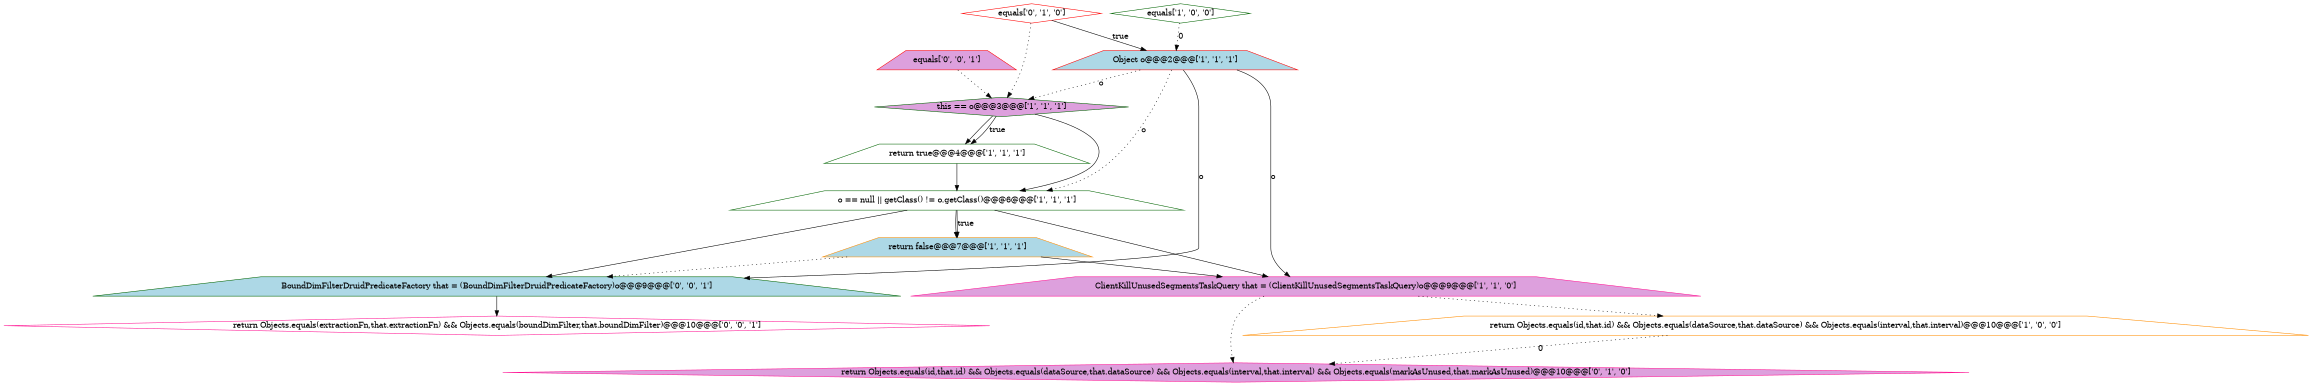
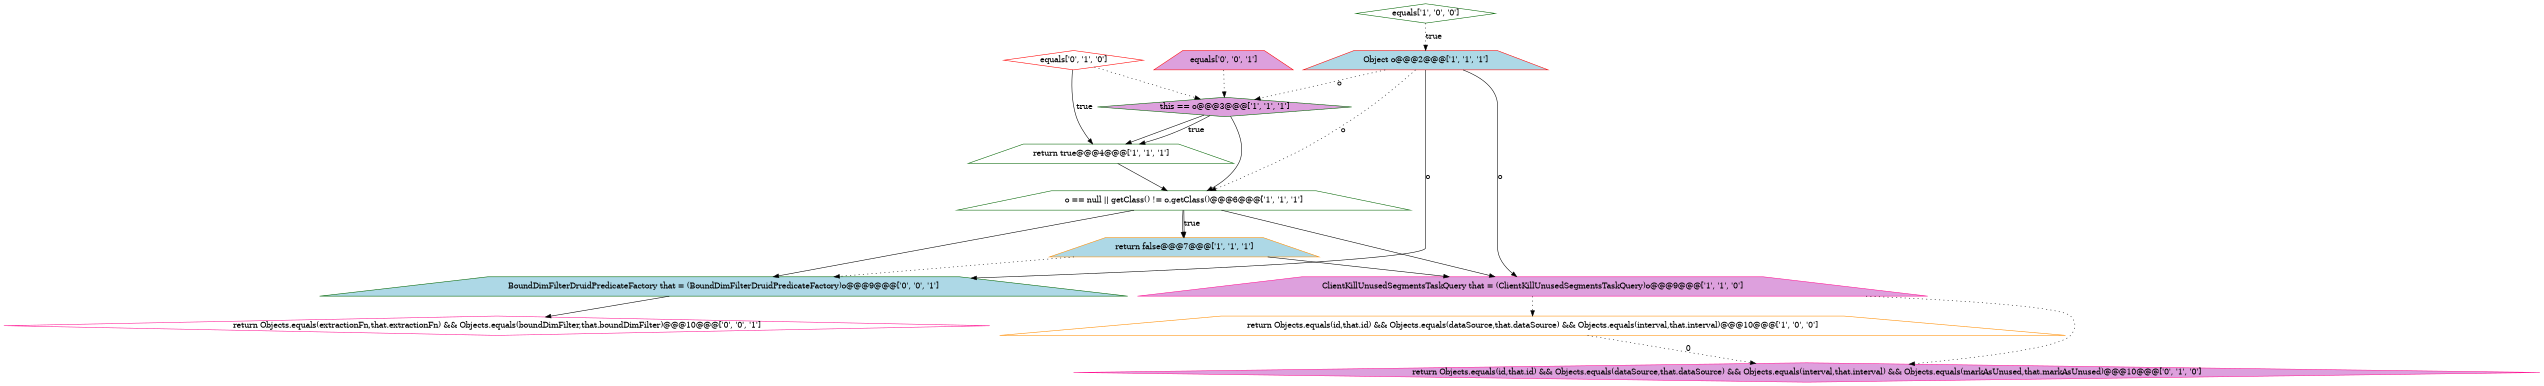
edge "equals['0', '1', '0']" -> "Object o@@@2@@@['1', '1', '1']": now "equals['0', '1', '0']" -> "return true@@@4@@@['1', '1', '1']"
edge "equals['1', '0', '0']" -> "Object o@@@2@@@['1', '1', '1']": label "0" -> "true"
